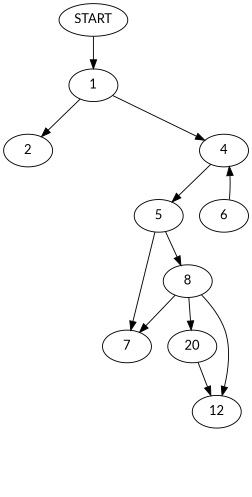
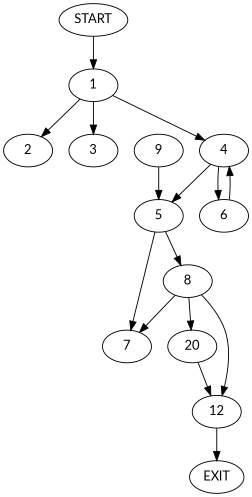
node "3": added
node "9": added
edge "4" -> "6": added
node "EXIT": added
